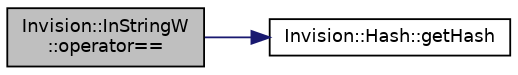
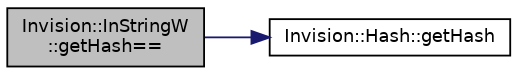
node "Invision::InStringW ::operator==": label "Invision::InStringW ::operator==" -> "Invision::InStringW ::getHash=="
